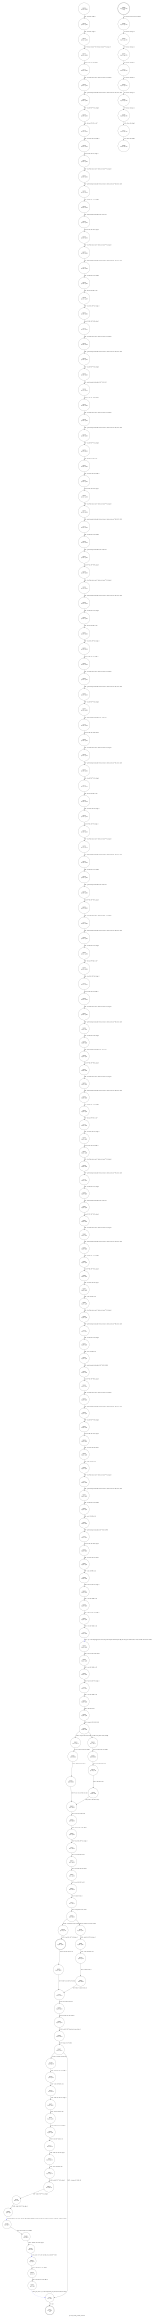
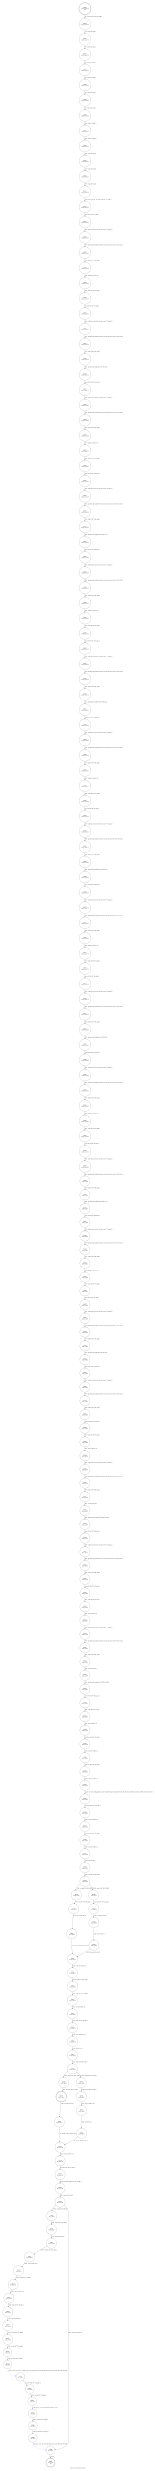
edge "N36708 (rp:167, ep:167)" -> "N36709 (rp:166, ep:166)": added, label "%12 = alloca i8*, align 8"
